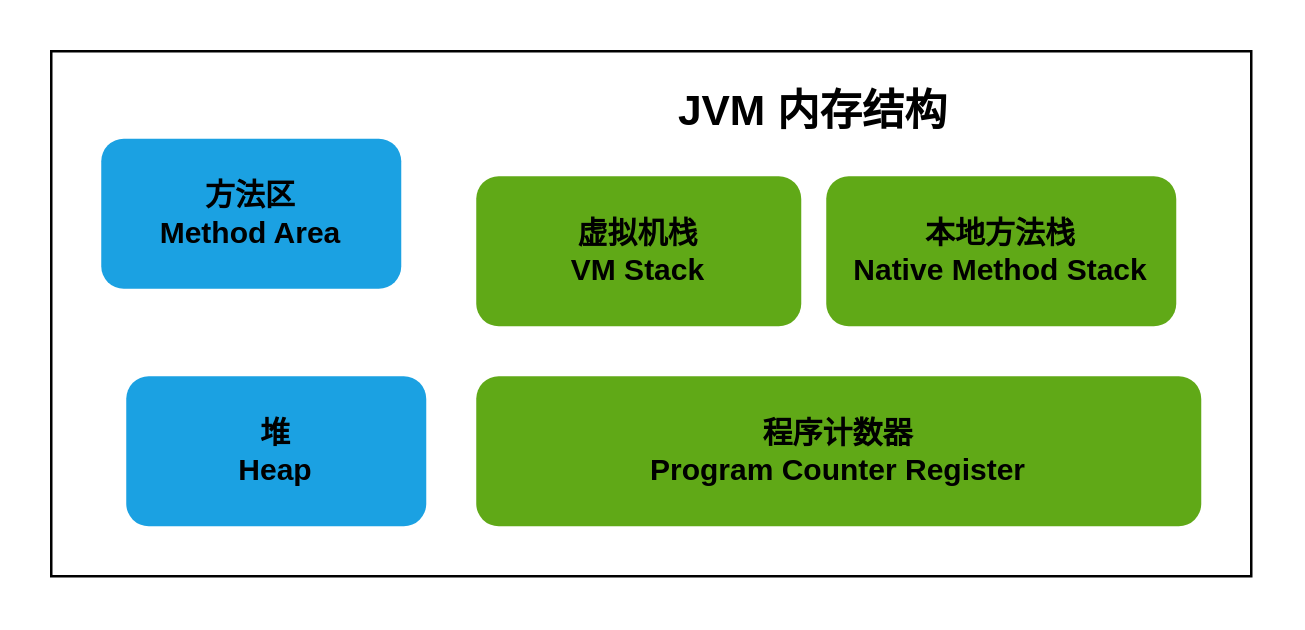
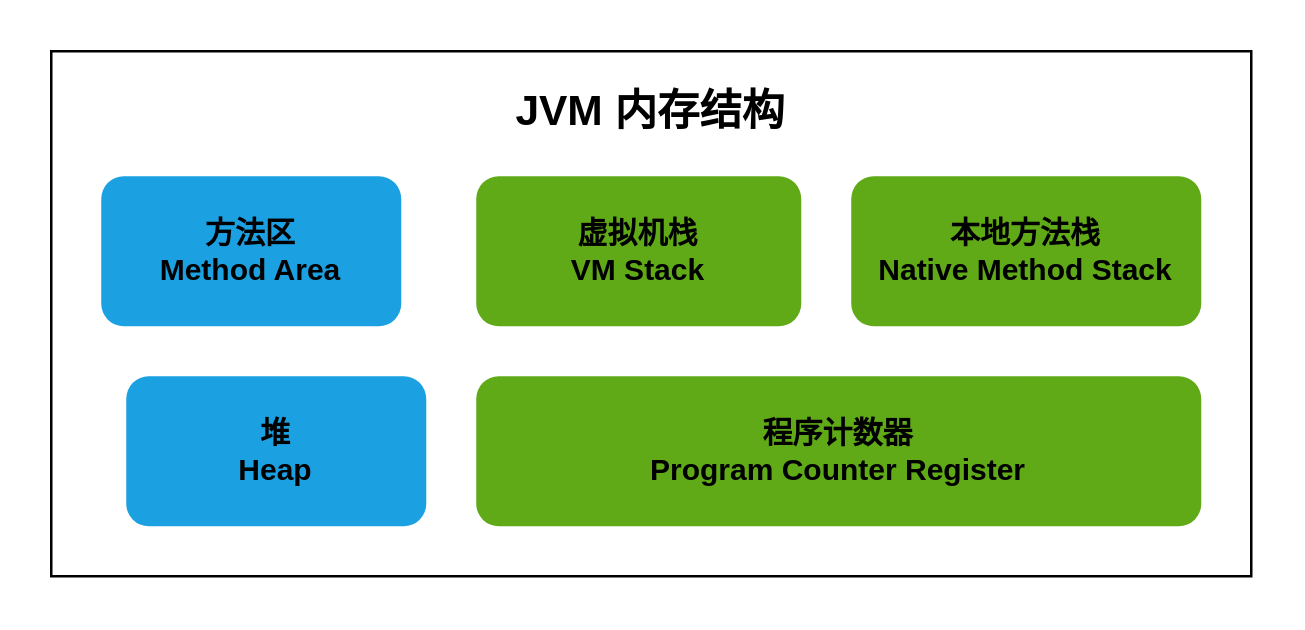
node "JVM 内存结构": moved (814, 114) -> (651, 114)
node "方法区 Method Area": moved (251, 214) -> (251, 251)
node "本地方法栈 Native Method Stack": moved (1001, 251) -> (1026, 251)
